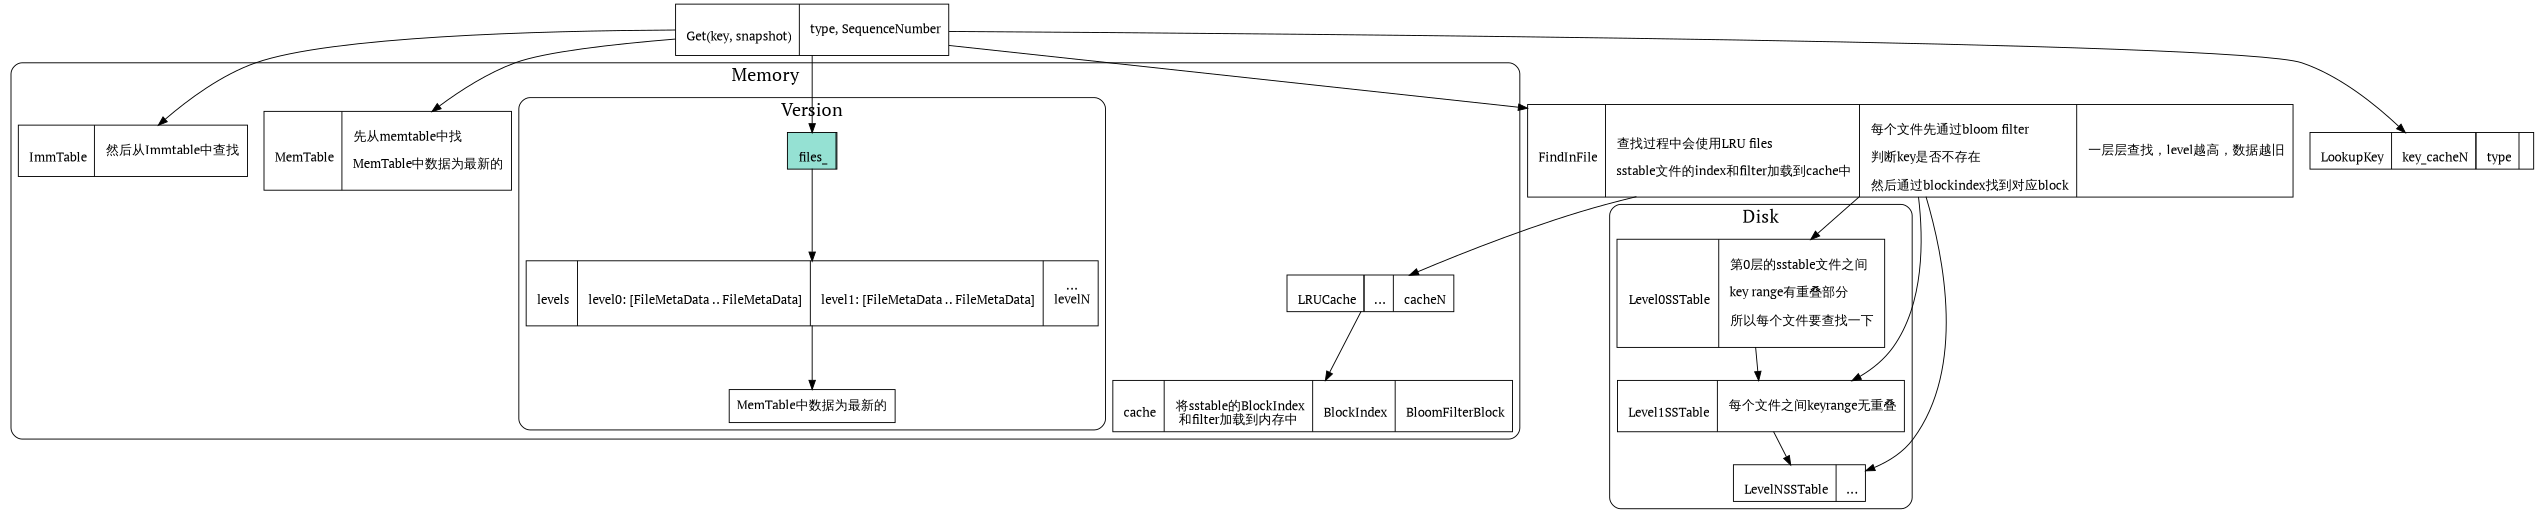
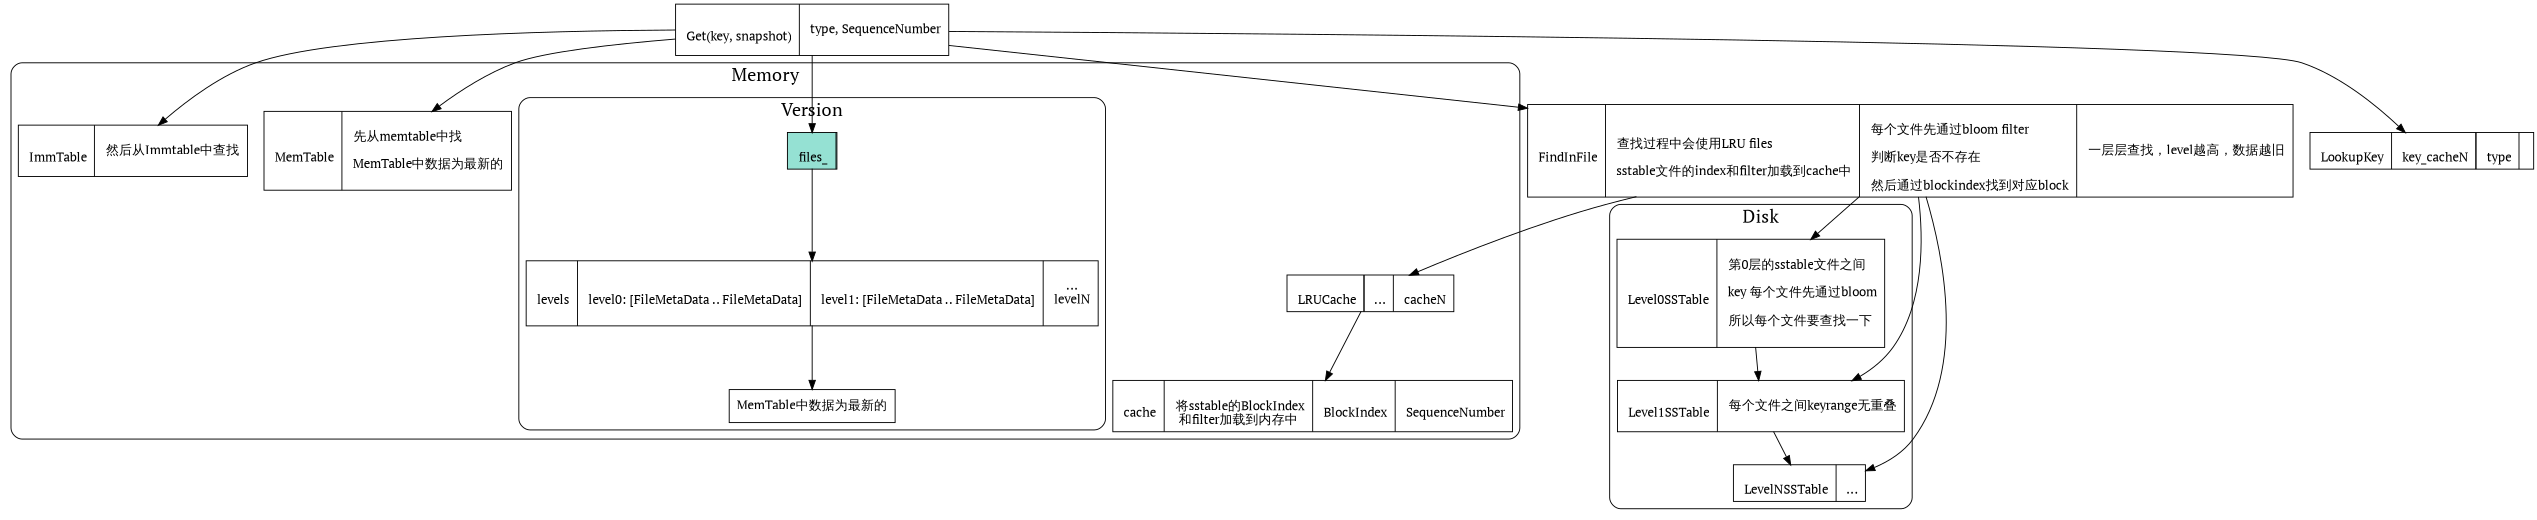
node "Level0SSTable": text "key range有重叠部分" -> "key 每个文件先通过bloom"
node "cache": text "BloomFilterBlock" -> "SequenceNumber"
